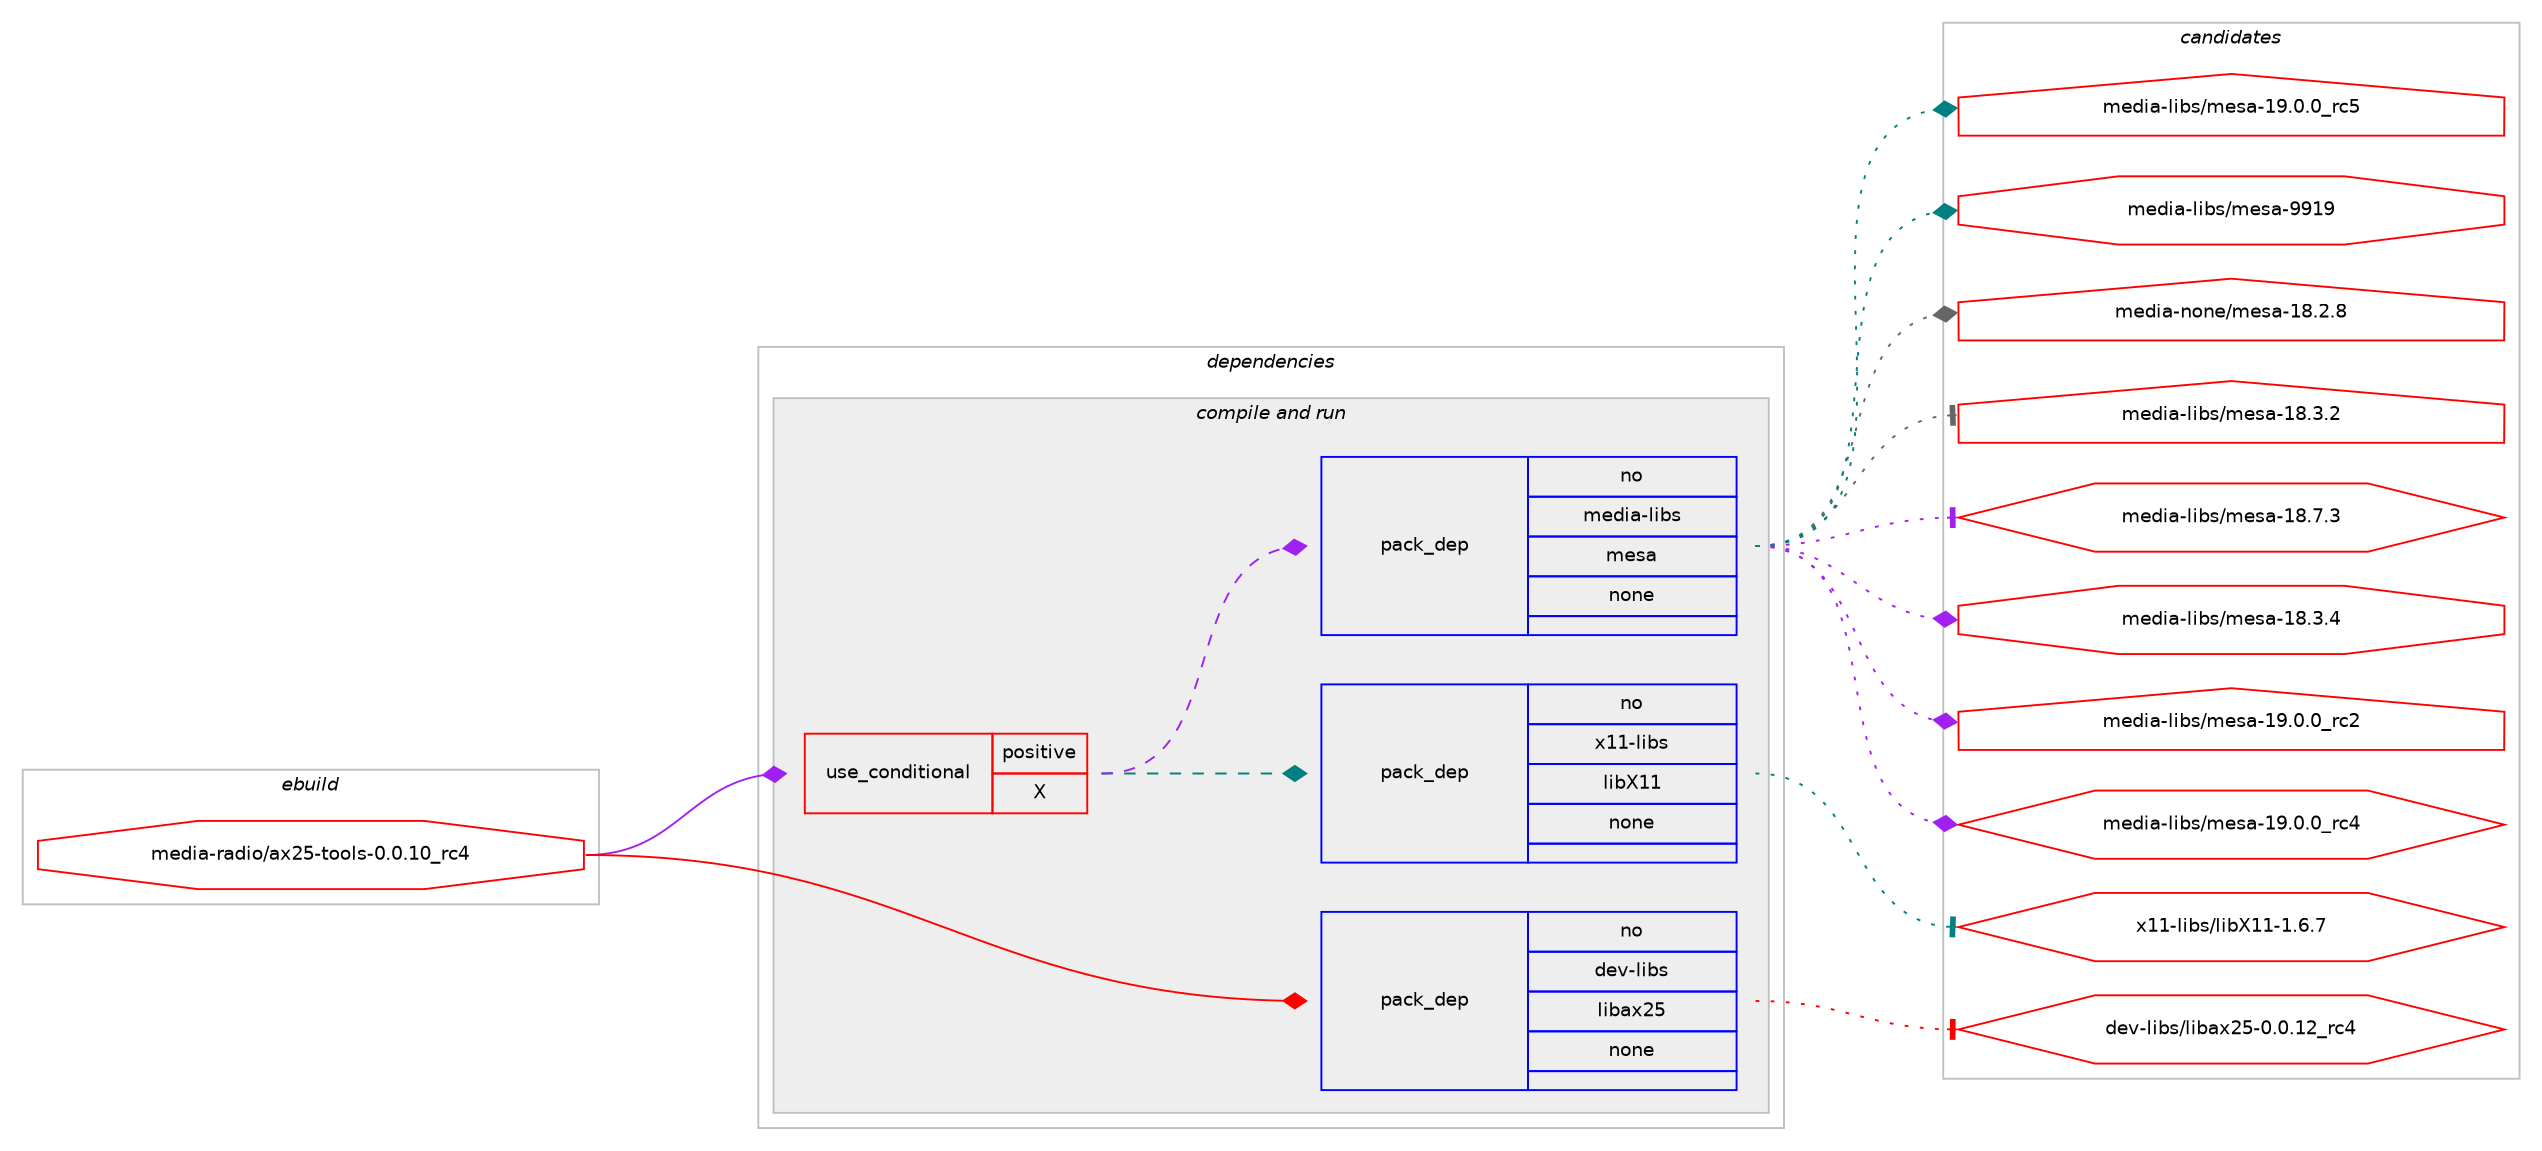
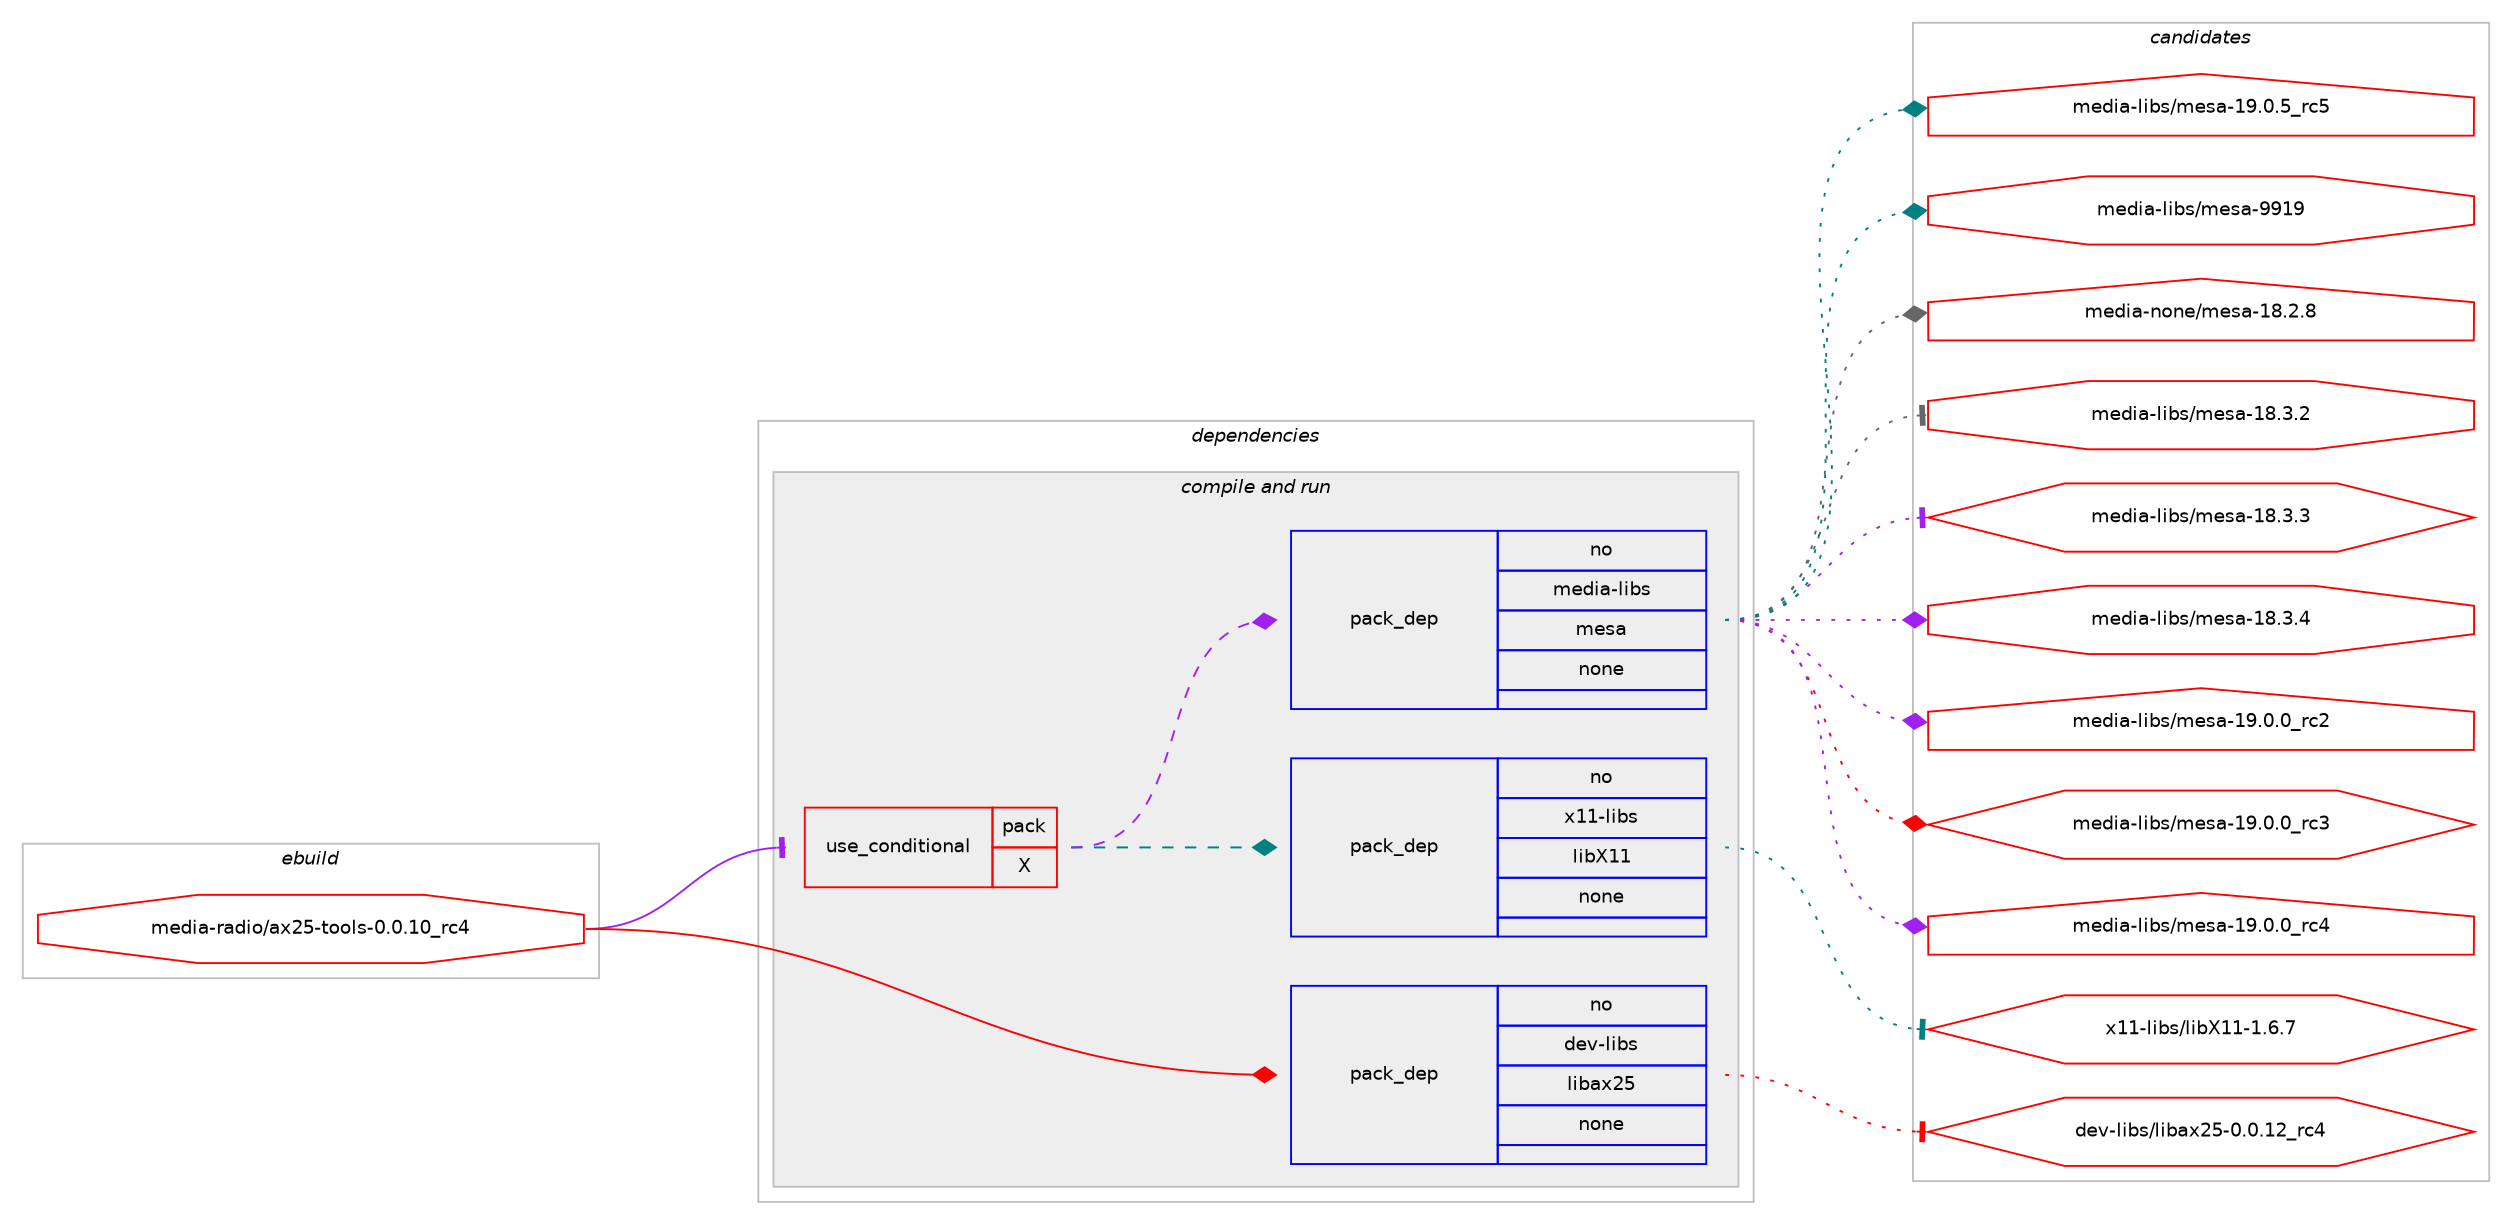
node "media-libs/mesa-19.0.0_rc5": label "media-libs/mesa-19.0.0_rc5" -> "media-libs/mesa-19.0.5_rc5"
node "media-libs/mesa-18.3.2": shape house -> octagon
node "media-libs/mesa-18.7.3": label "media-libs/mesa-18.7.3" -> "media-libs/mesa-18.3.3"
node "use_conditional": text "positive" -> "pack"
edge "media-radio/ax25-tools-0.0.10_rc4" -> "use_conditional": arrowhead diamond -> tee
node "media-libs/mesa-19.0.0_rc3": added
node "media-libs/mesa-19.0.0_rc4": shape hexagon -> house
